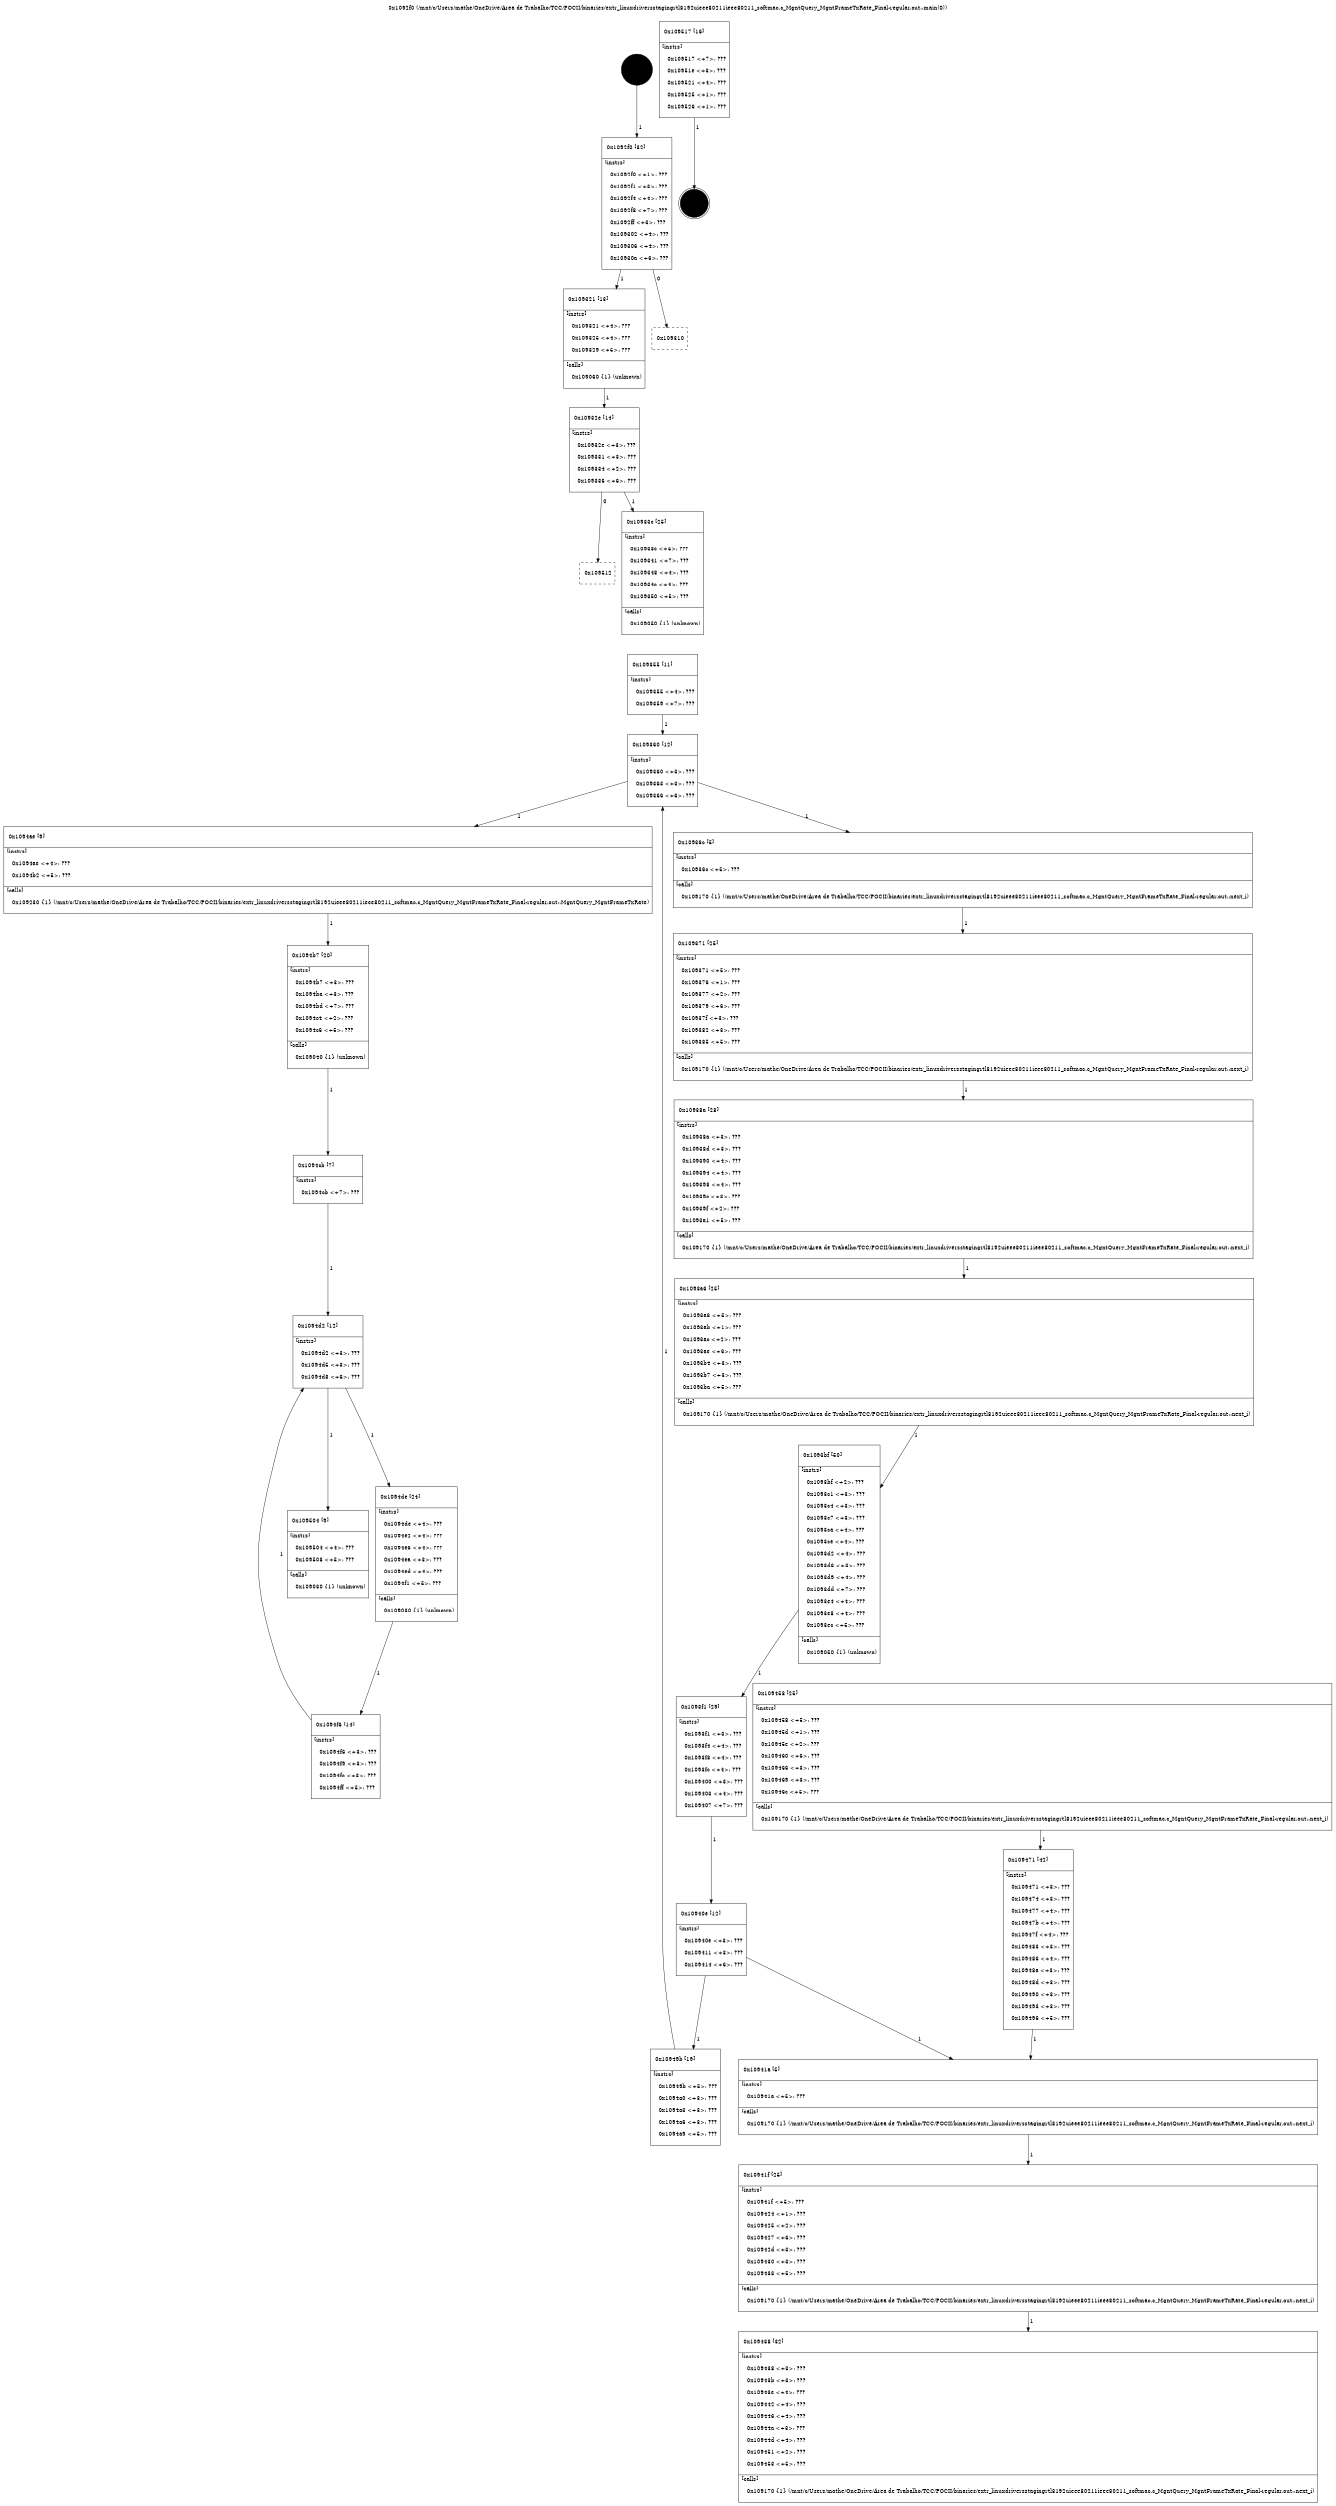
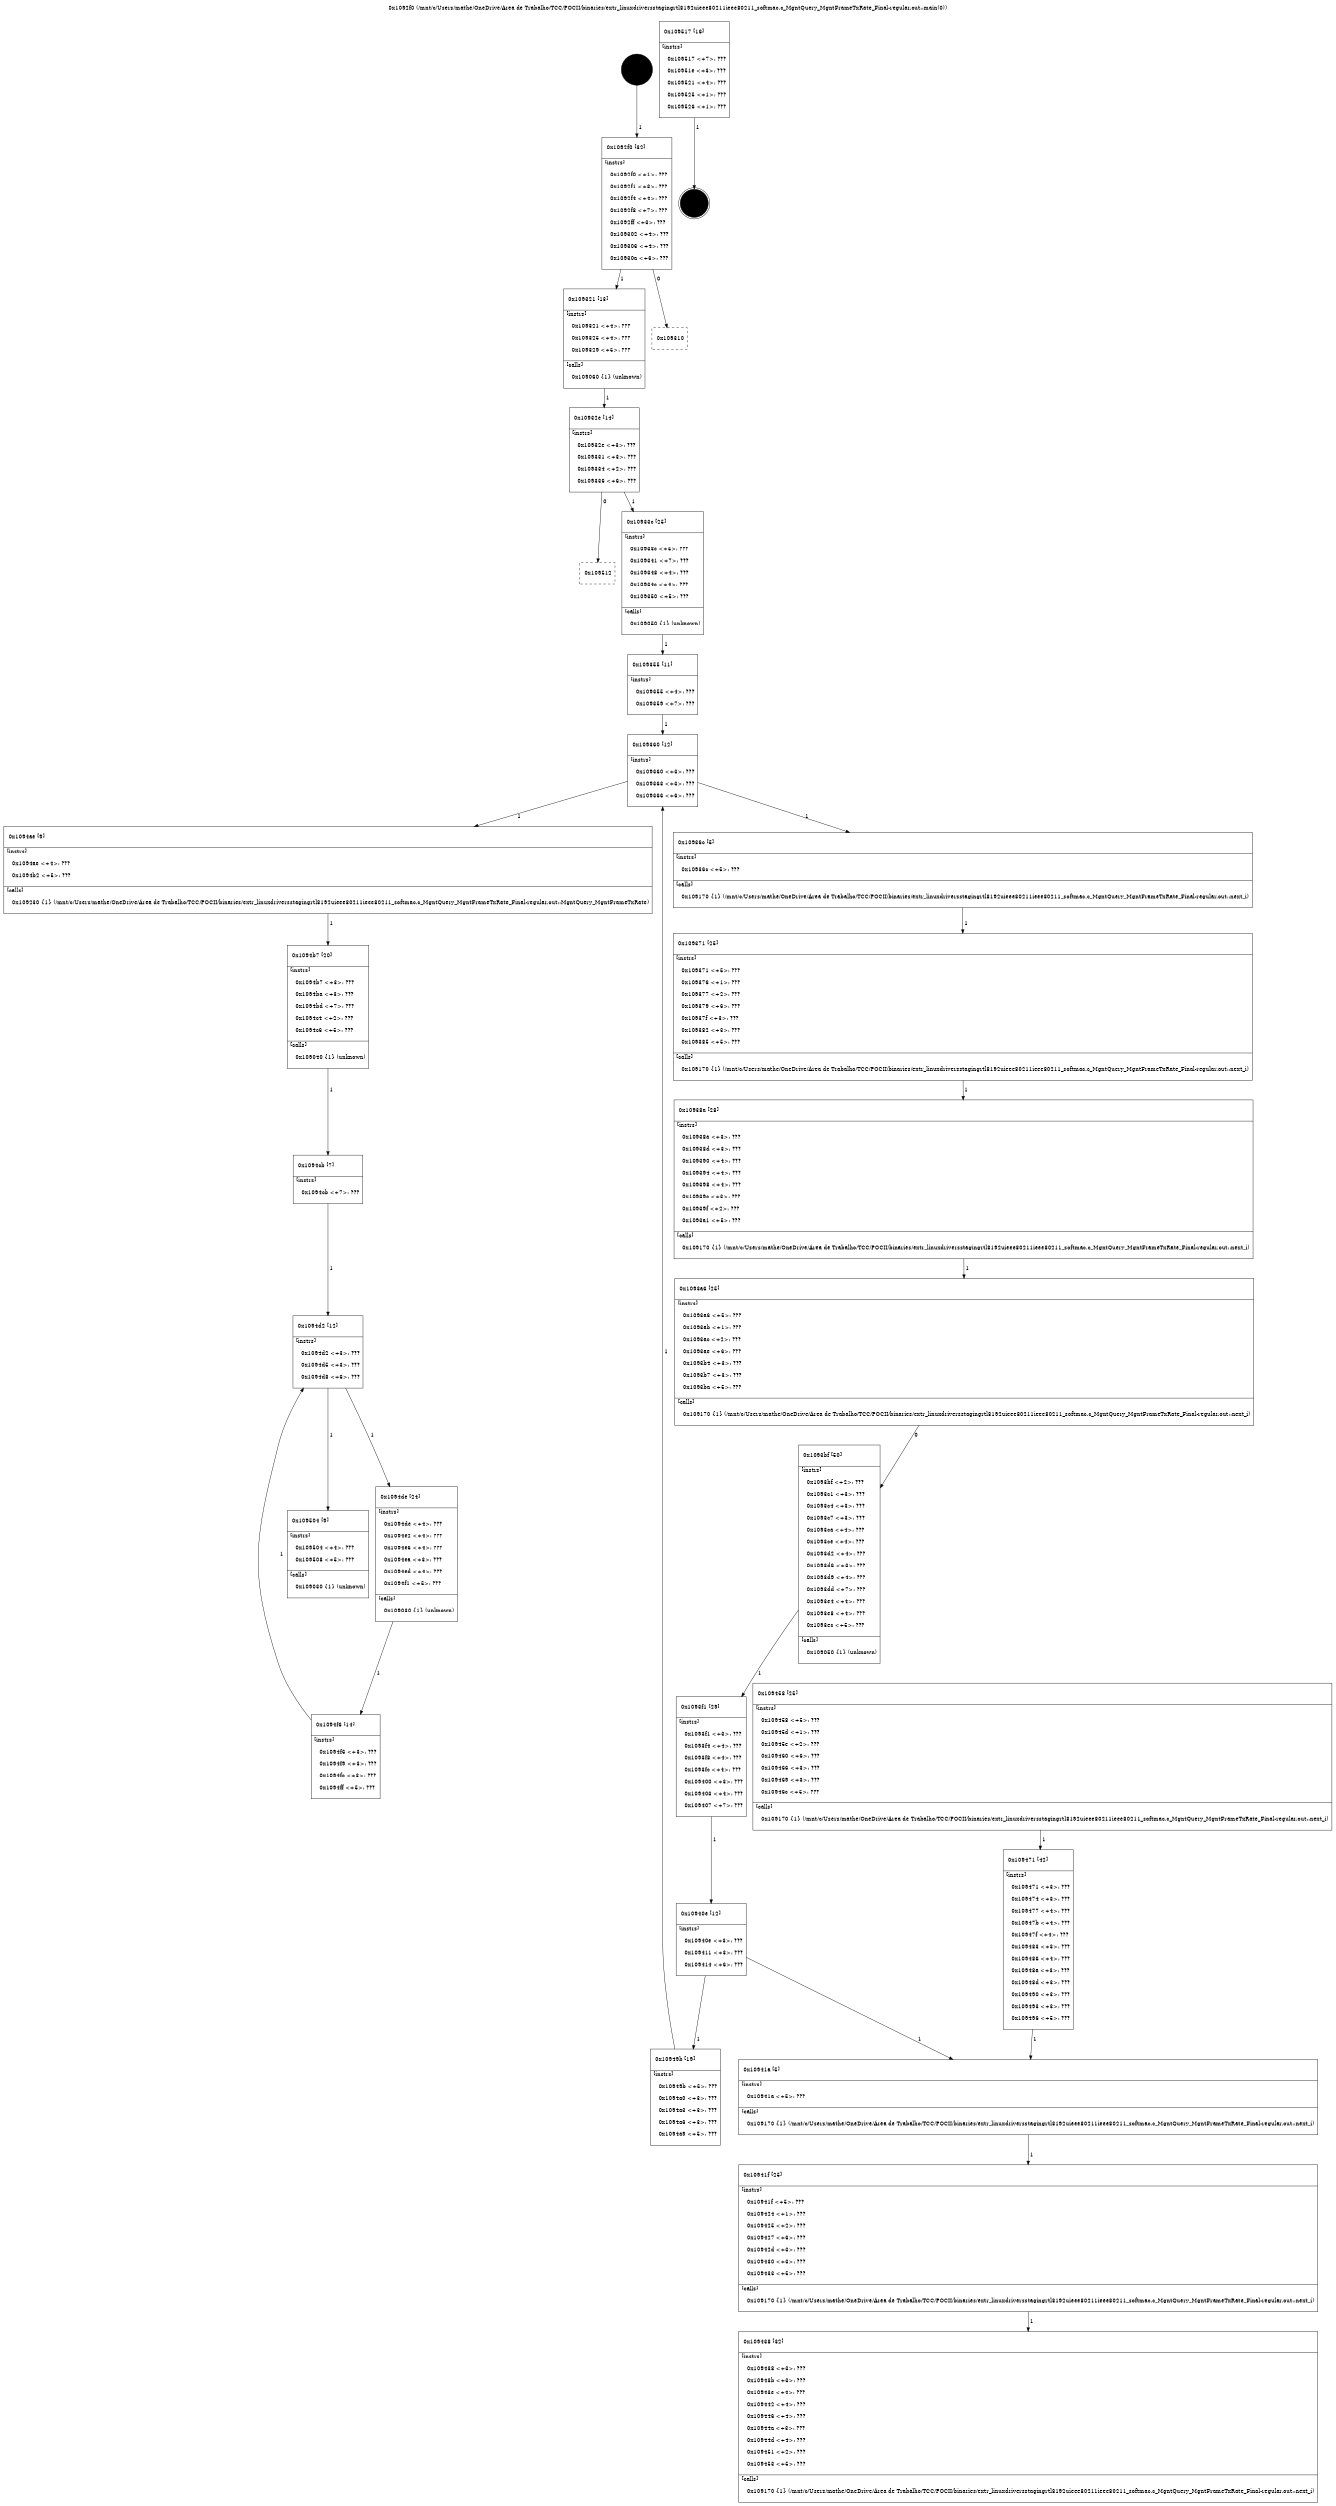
edge "0x10933c [25]" -> "0x109355 [11]": added, label "1"
edge "0x1093a6 [25]" -> "0x1093bf [50]": label " 1" -> " 0"
